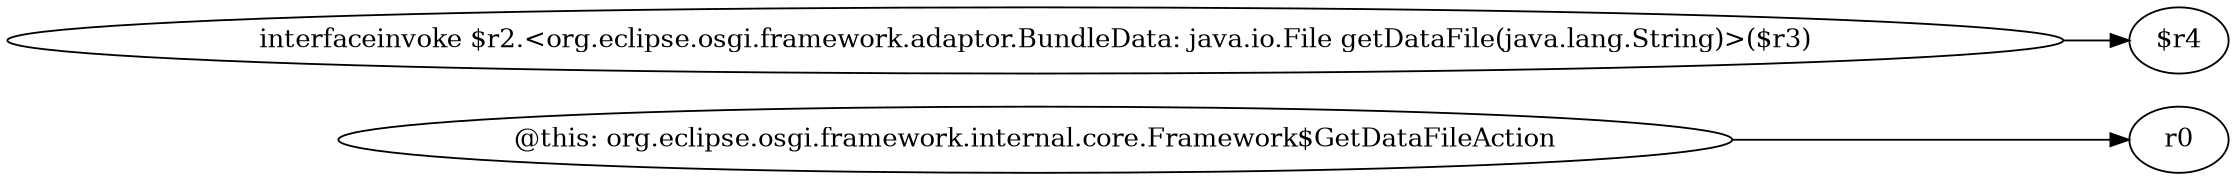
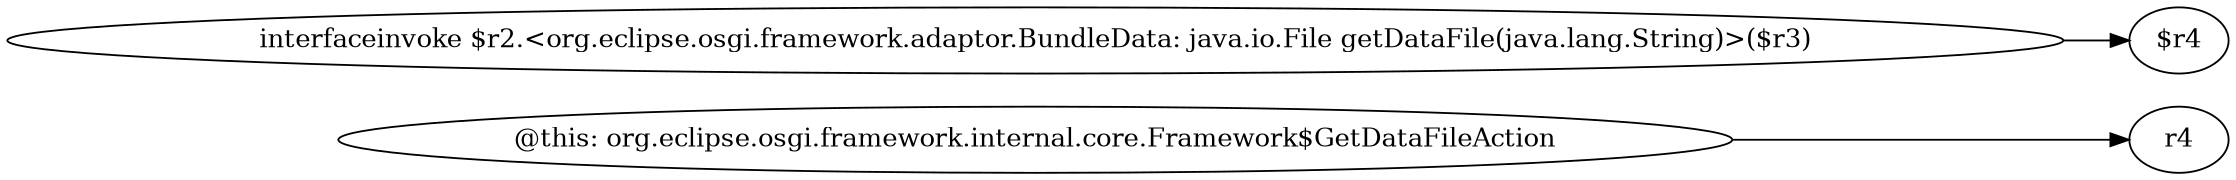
node "r0": label "r0" -> "r4"
